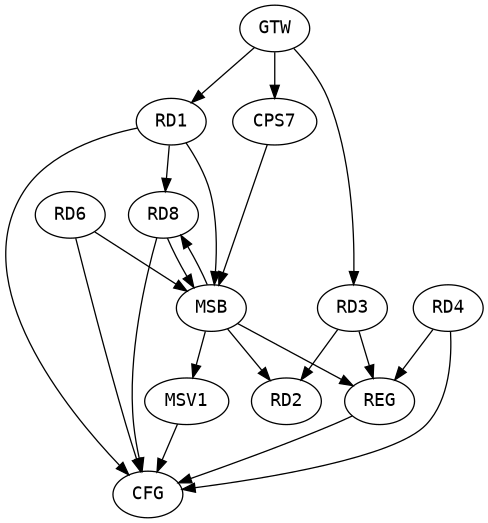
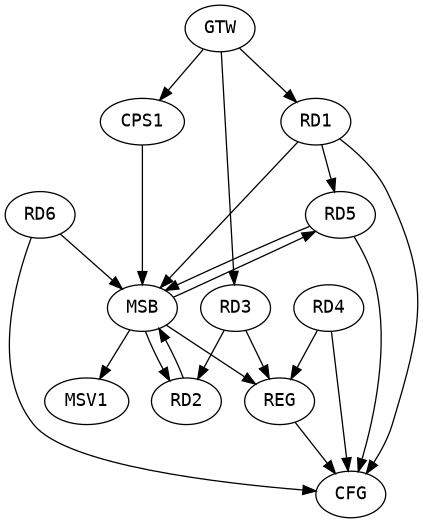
node "CPS7": label "CPS7" -> "CPS1"
node "RD8": label "RD8" -> "RD5"
edge "RD2" -> "MSB": added
edge "MSV1" -> "CFG": removed
